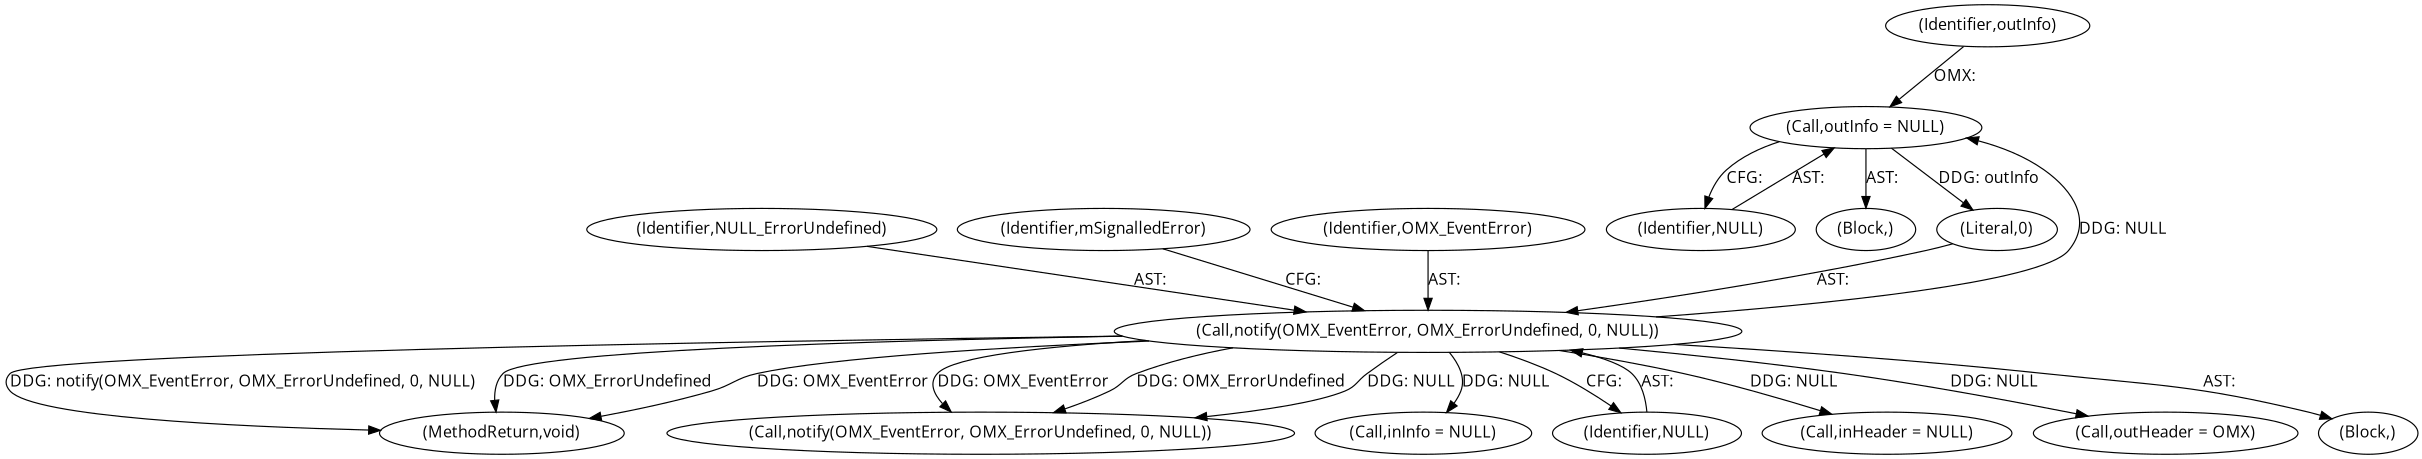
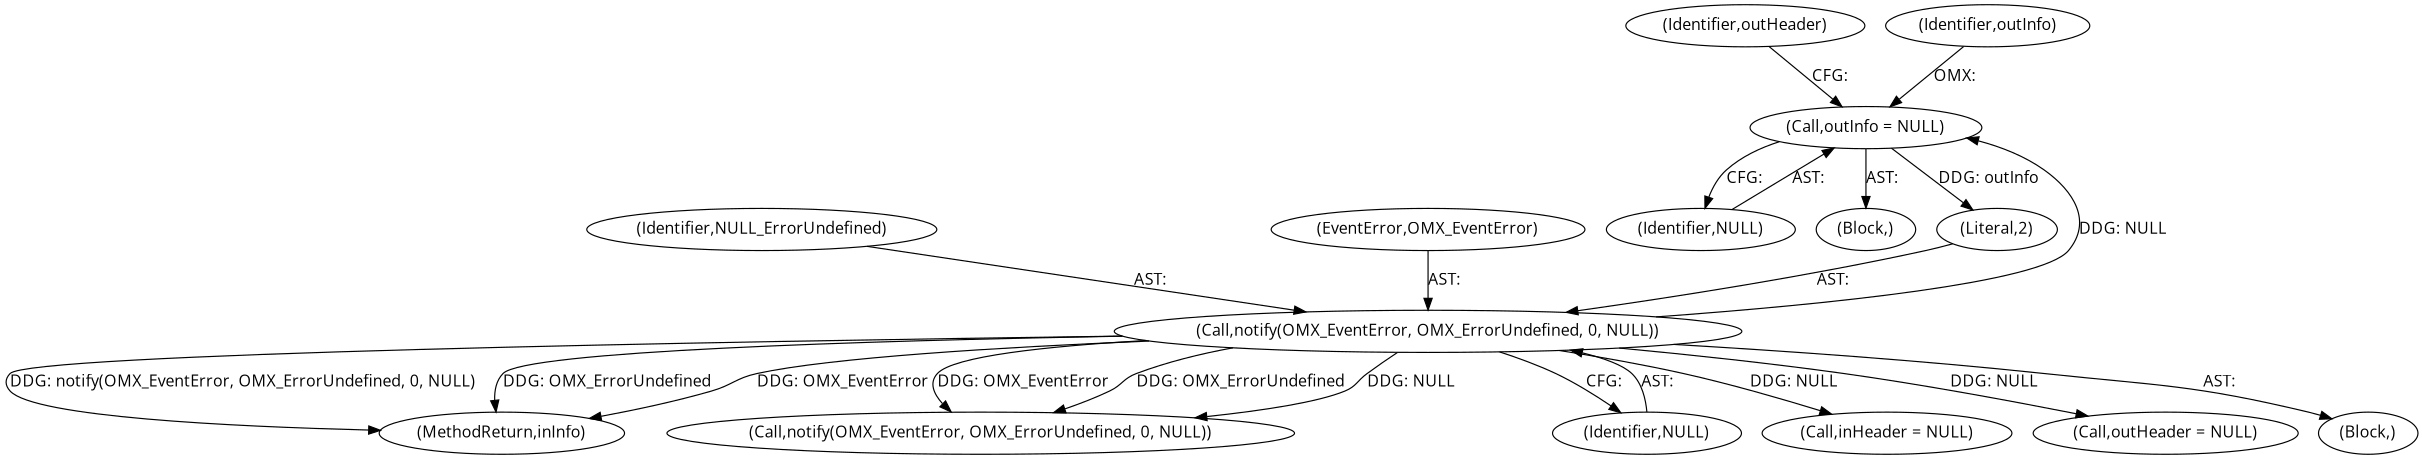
node "(Identifier,outHeader)": added
node "(Identifier,mSignalledError)": removed
node "(Identifier,OMX_EventError)": label "(Identifier,OMX_EventError)" -> "(EventError,OMX_EventError)"
node "(Literal,0)": label "(Literal,0)" -> "(Literal,2)"
node "(MethodReturn,void)": label "(MethodReturn,void)" -> "(MethodReturn,inInfo)"
node "(Call,inInfo = NULL)": removed
node "(Call,outHeader = OMX)": label "(Call,outHeader = OMX)" -> "(Call,outHeader = NULL)"
